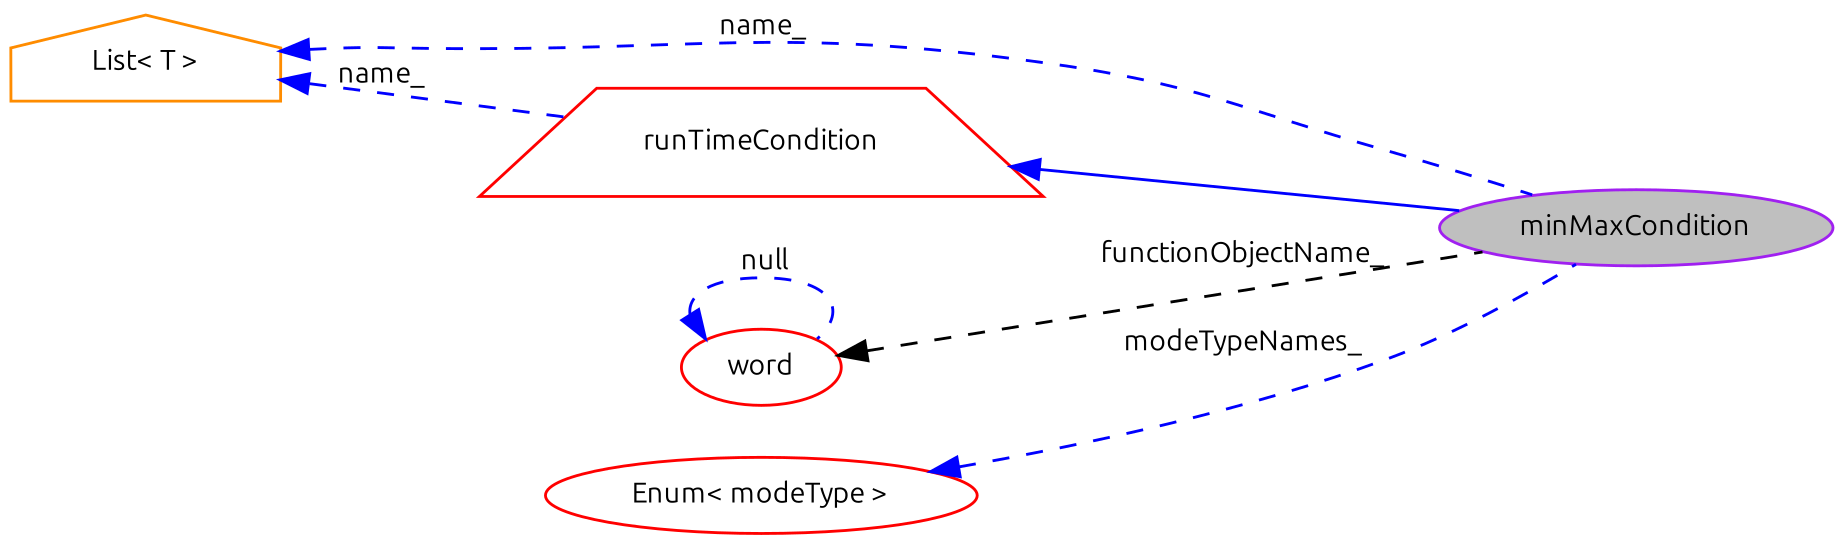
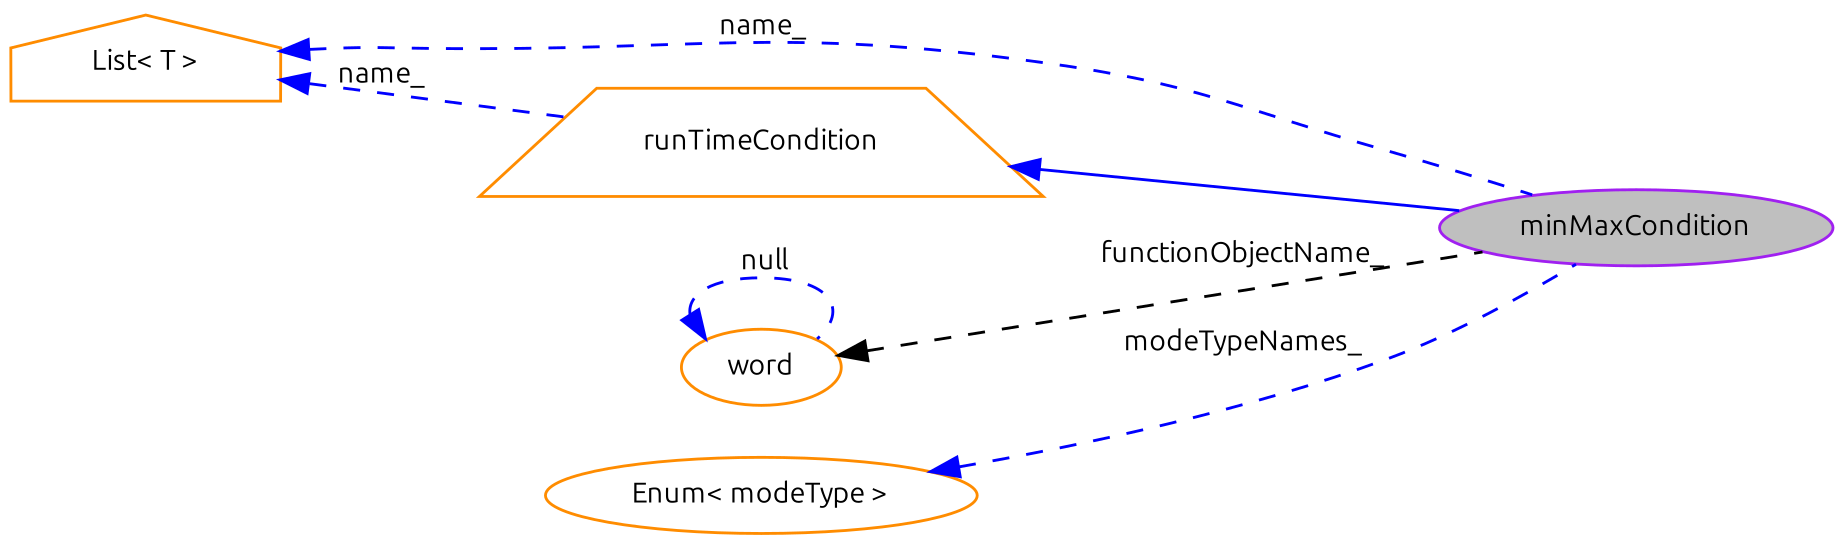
node "runTimeCondition": color red -> darkorange
node "word": color red -> darkorange
node "Enum< modeType >": color red -> darkorange
